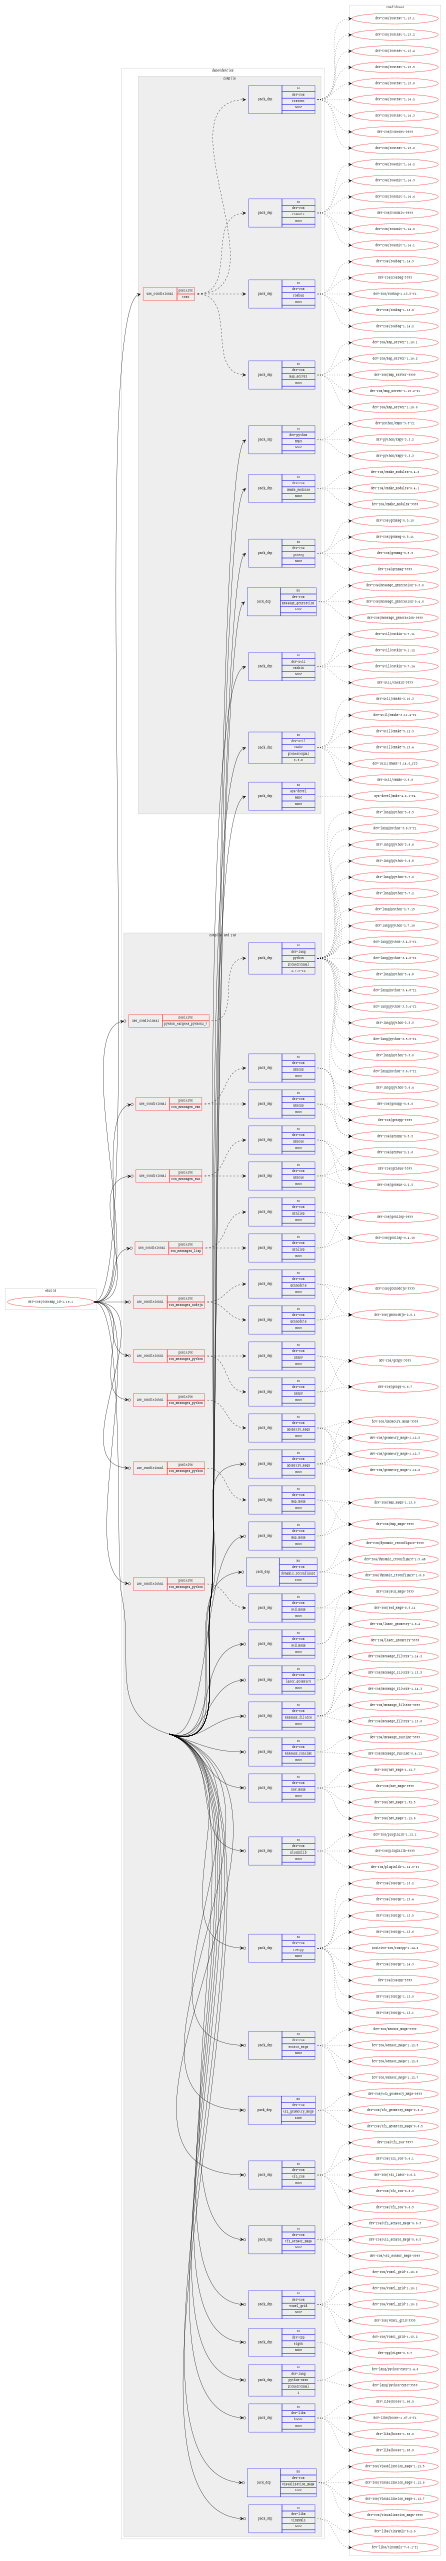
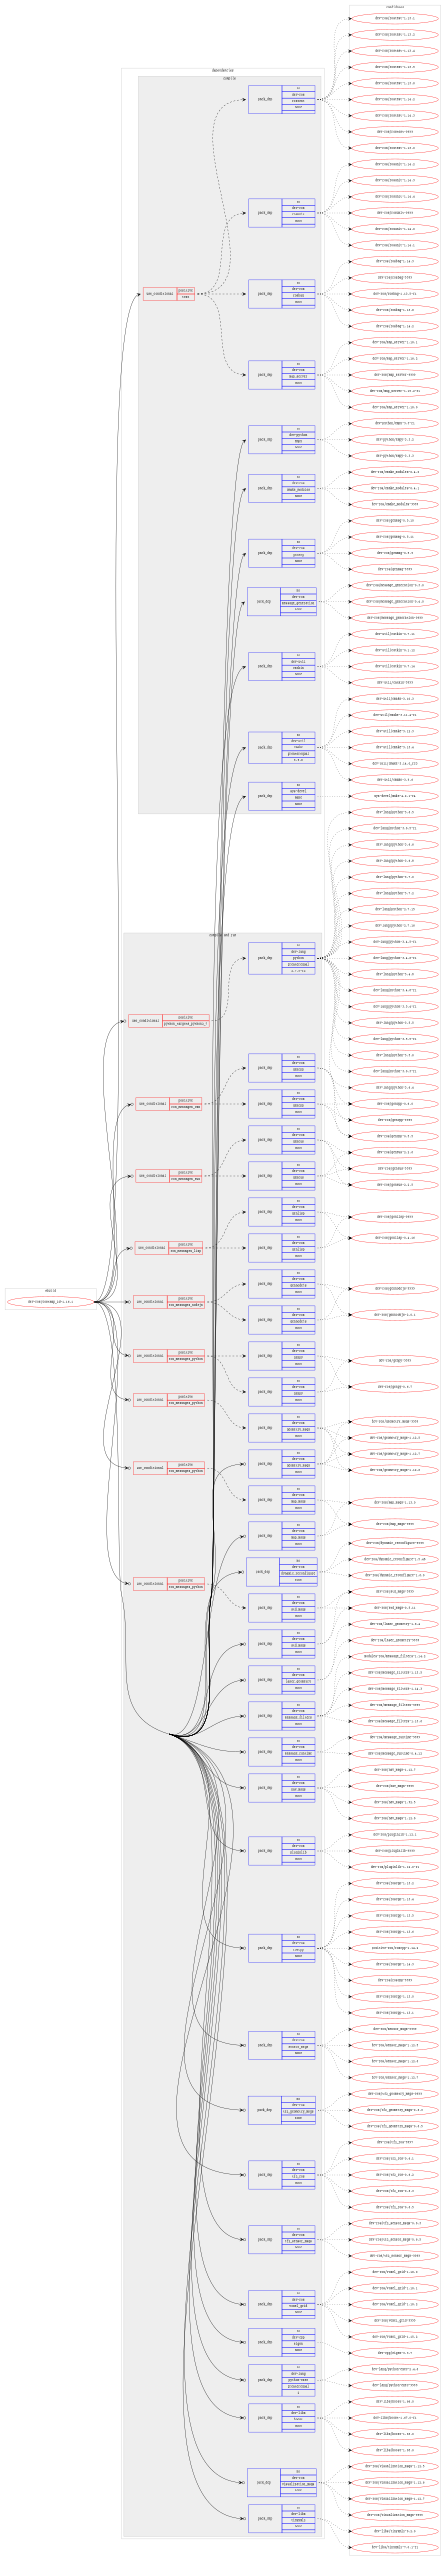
node "dev-ros/message_filters-1.14.2": label "dev-ros/message_filters-1.14.2" -> "modules-ros/message_filters-1.14.2"
node "dev-ros/tf2_laser-0.6.2": label "dev-ros/tf2_laser-0.6.2" -> "dev-ros/tf2_ros-0.6.2"
